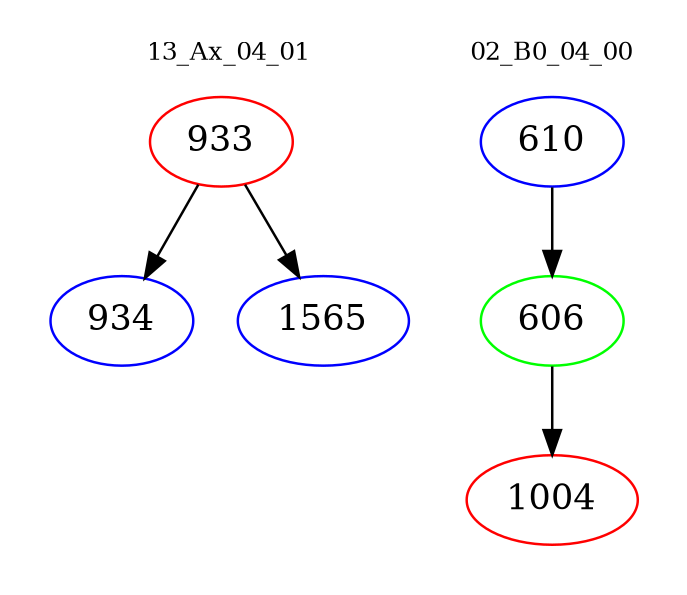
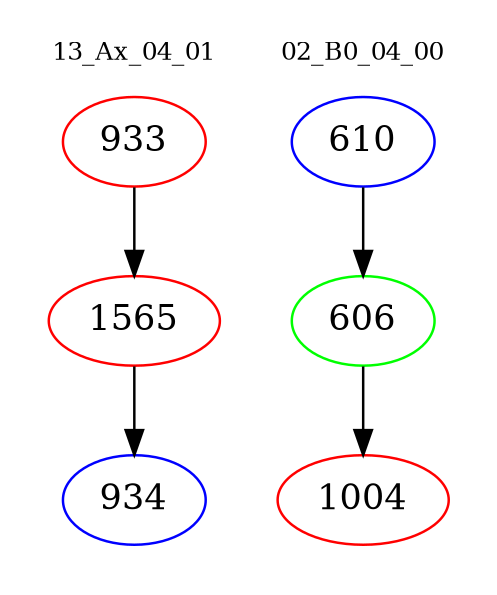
edge "933" -> "934": now "1565" -> "934"
node "1565": color blue -> red
